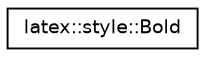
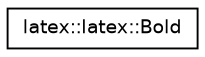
node "latex::style::Bold": label "latex::style::Bold" -> "latex::latex::Bold"
